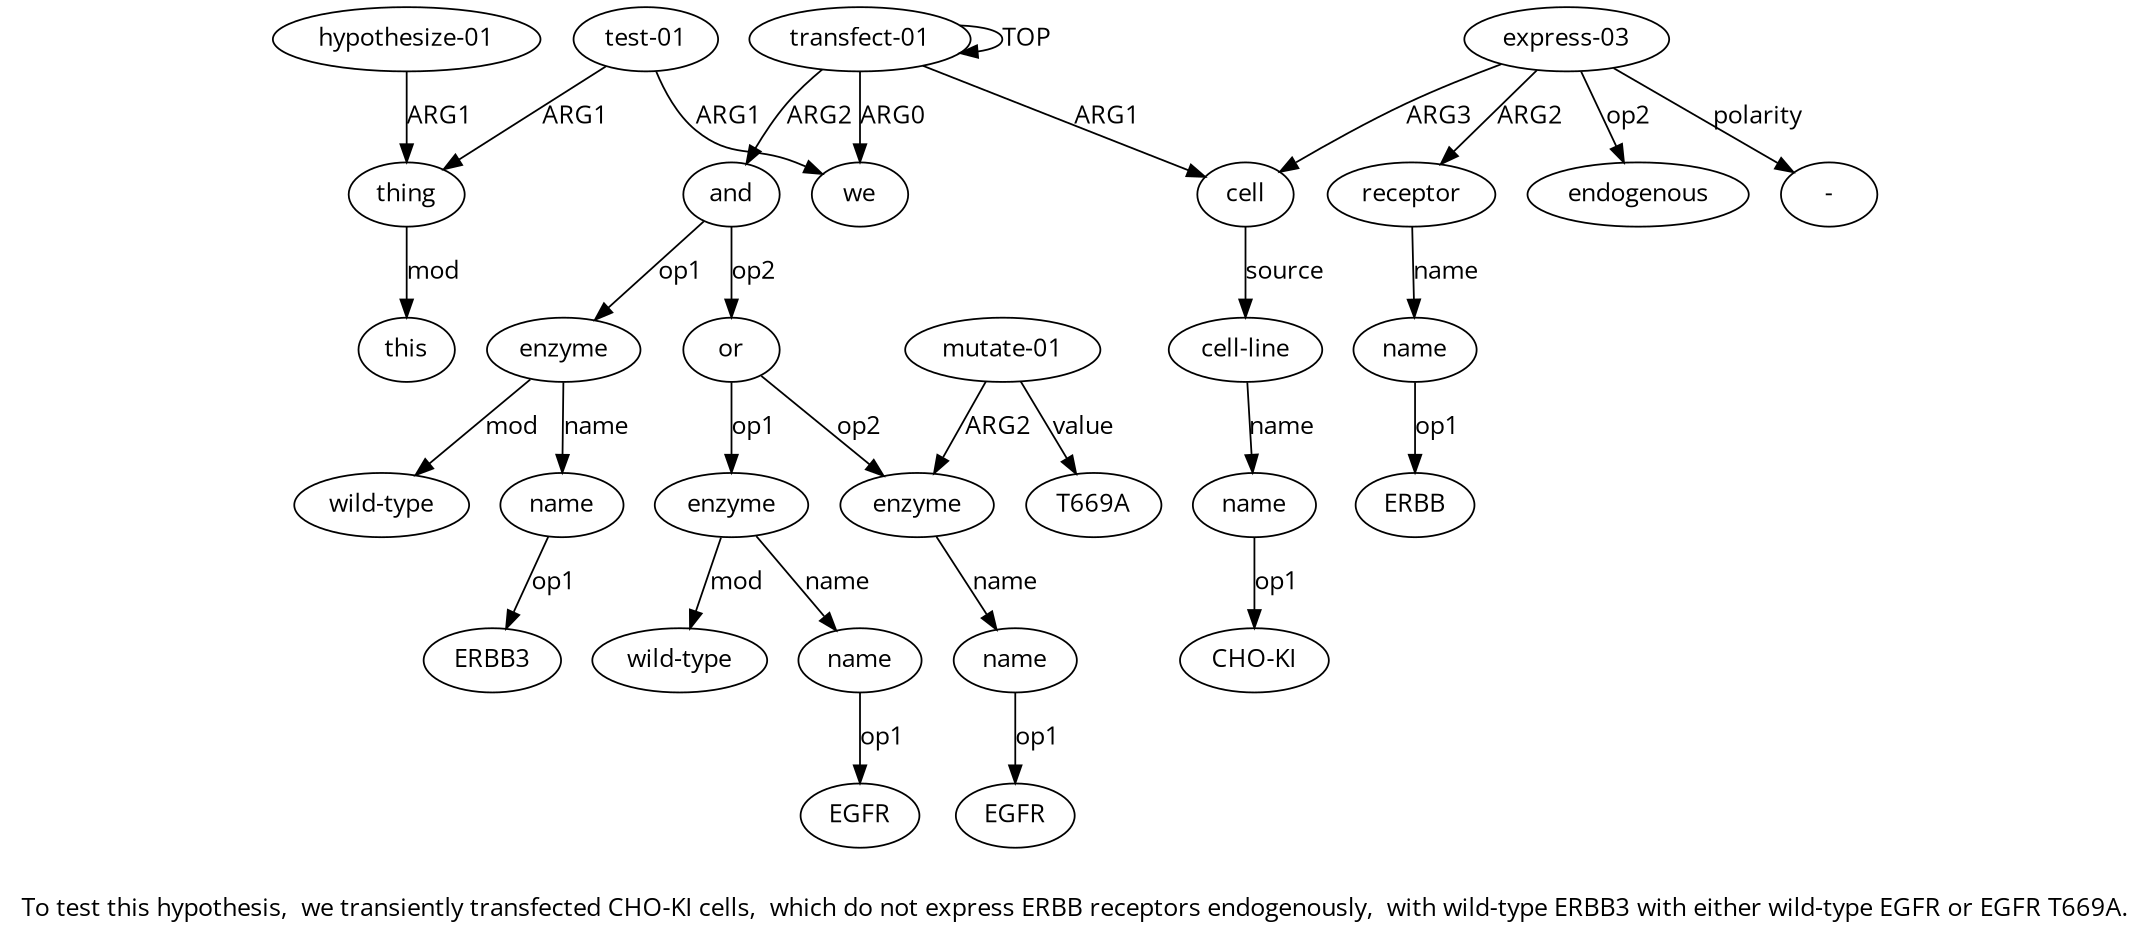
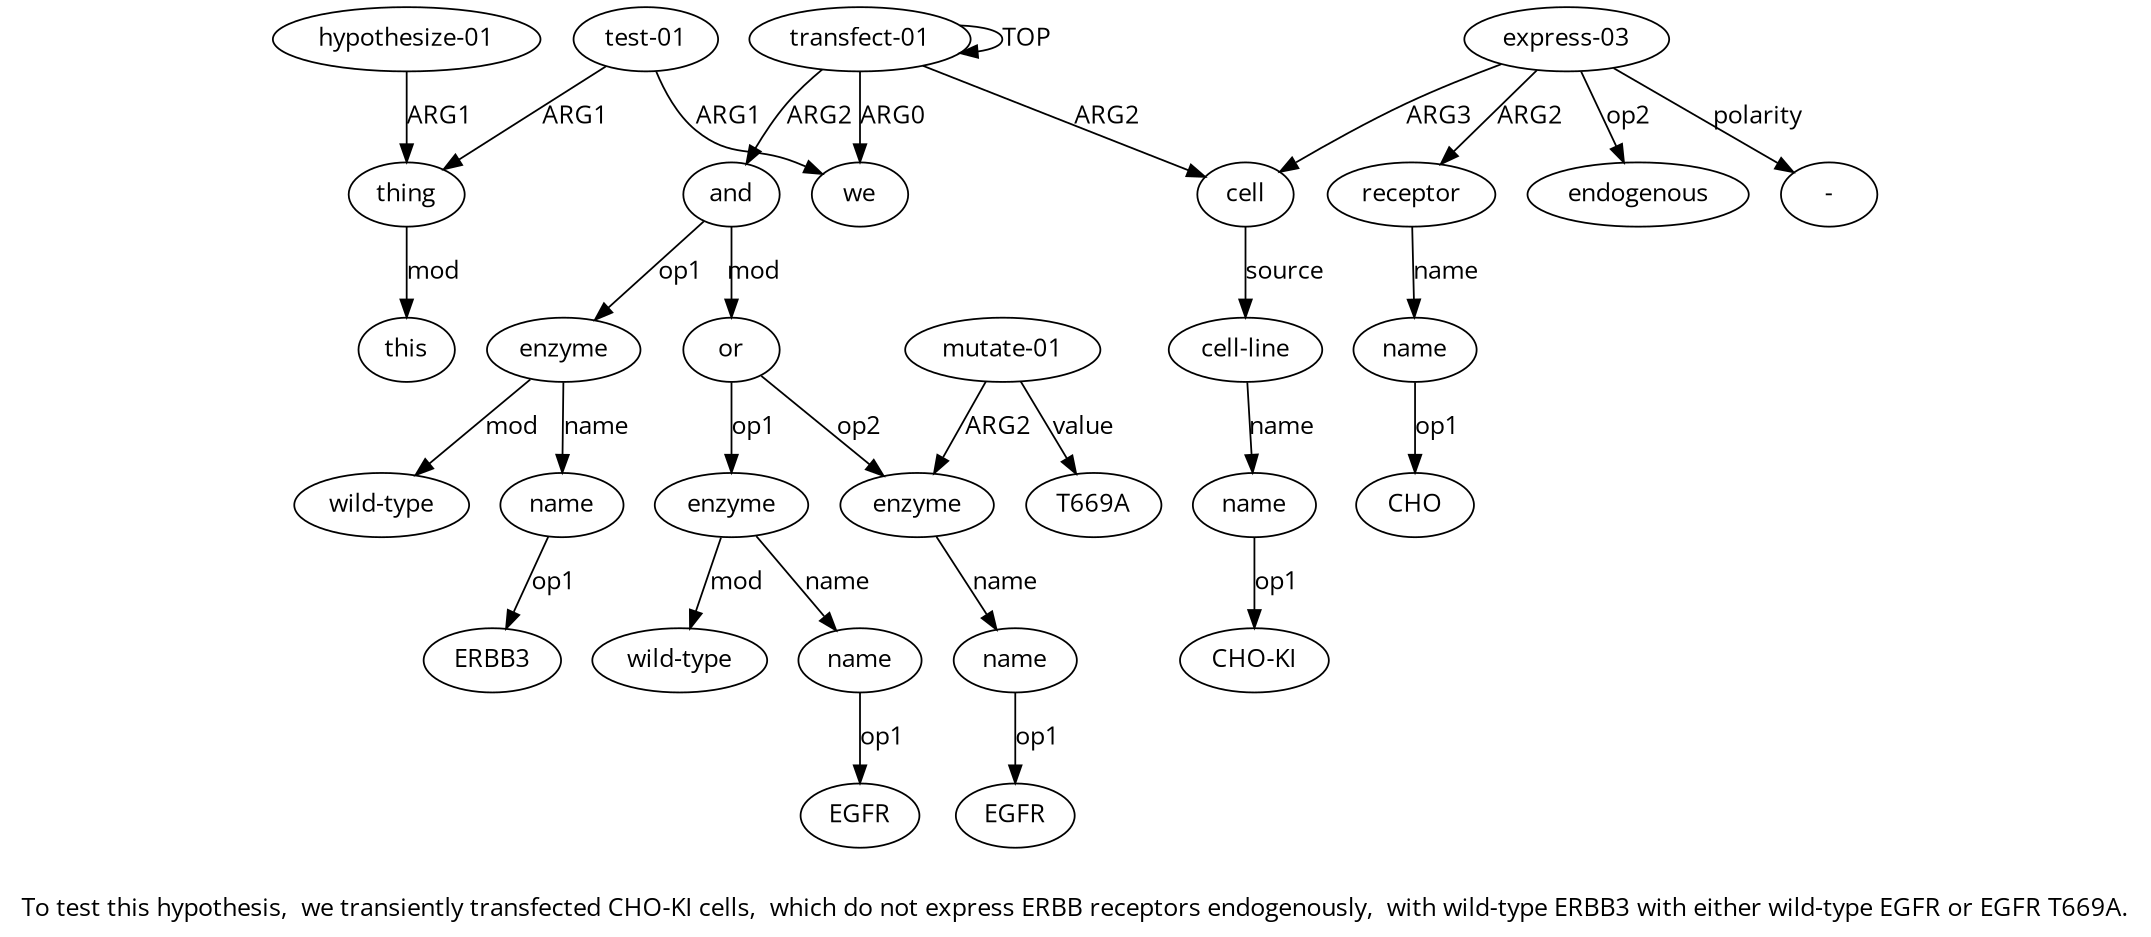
edge "transfect-01" -> "cell": label "ARG1" -> "ARG2"
edge "and" -> "or": label "op2" -> "mod"
node "ERBB": label "ERBB" -> "CHO"
